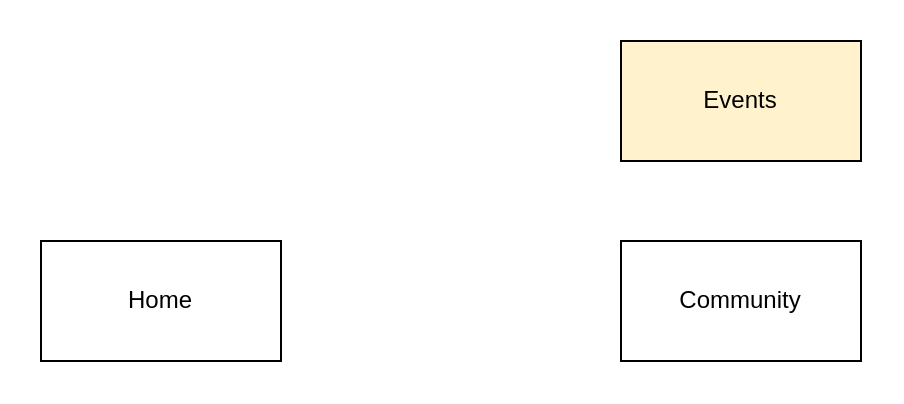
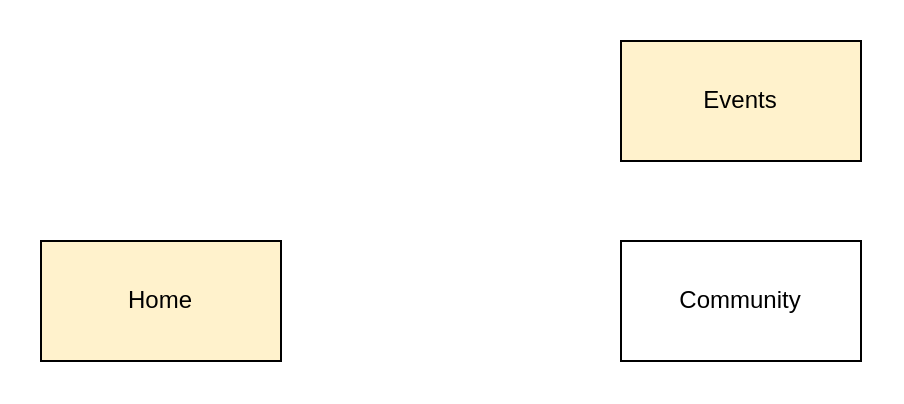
node "Home": fillcolor #ffffff -> #fff2cc
